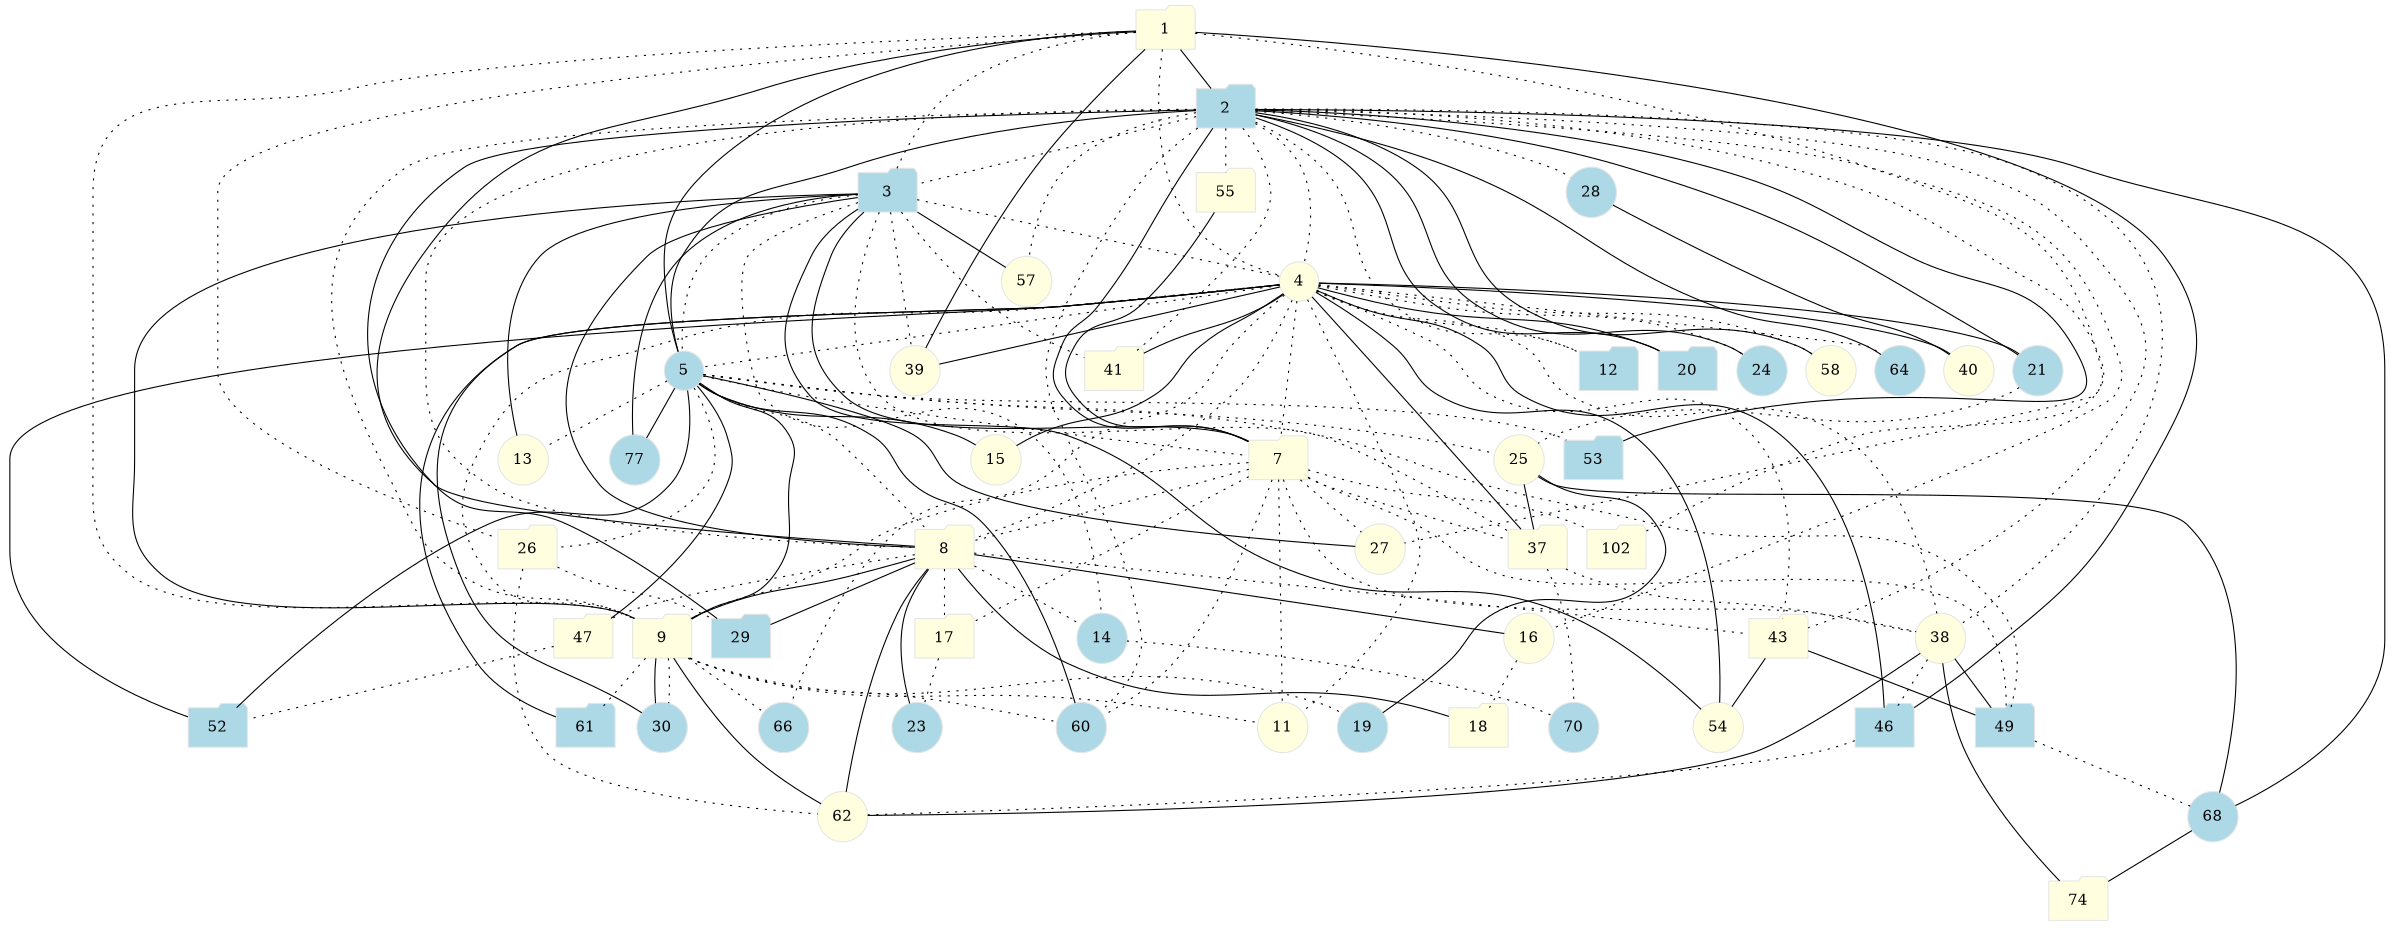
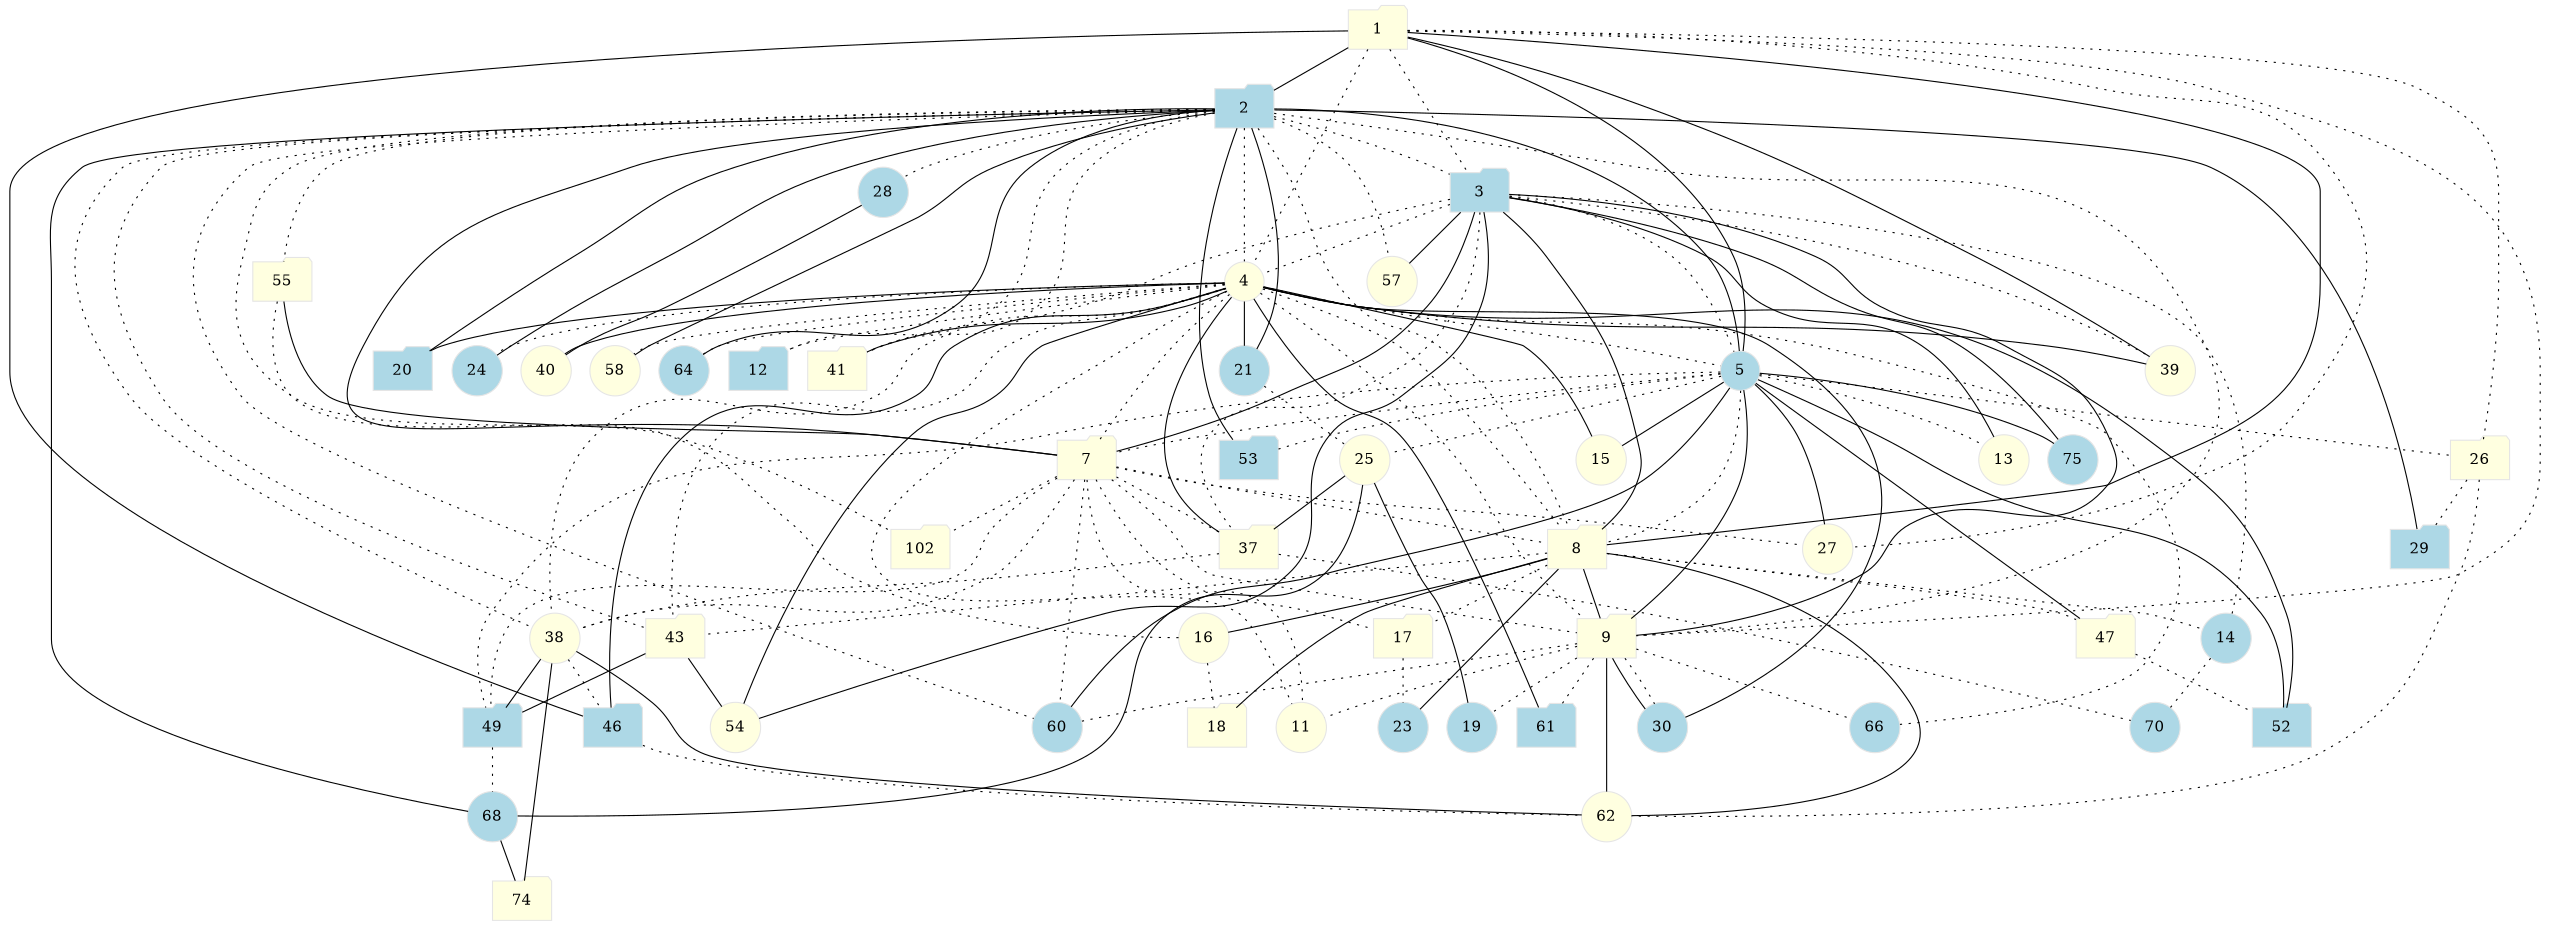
edge "2" -- "16": now "55" -- "16"
node "77": label "77" -> "75"
edge "8" -- "29": removed
